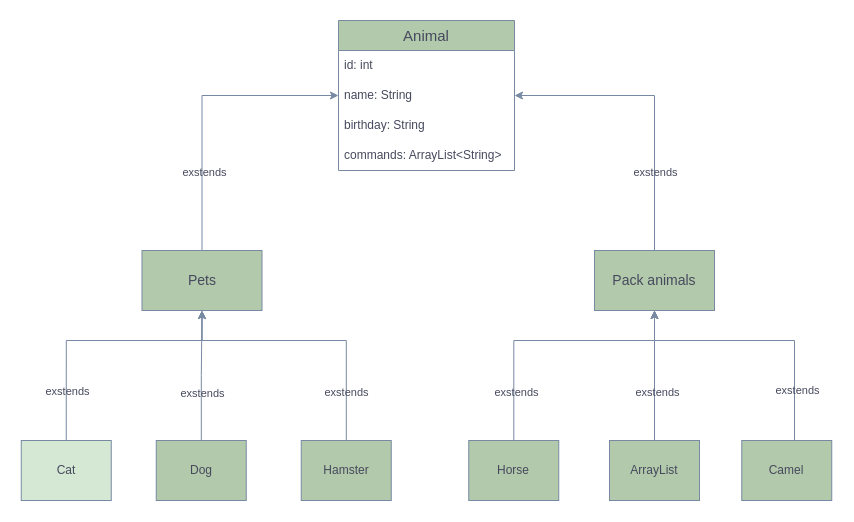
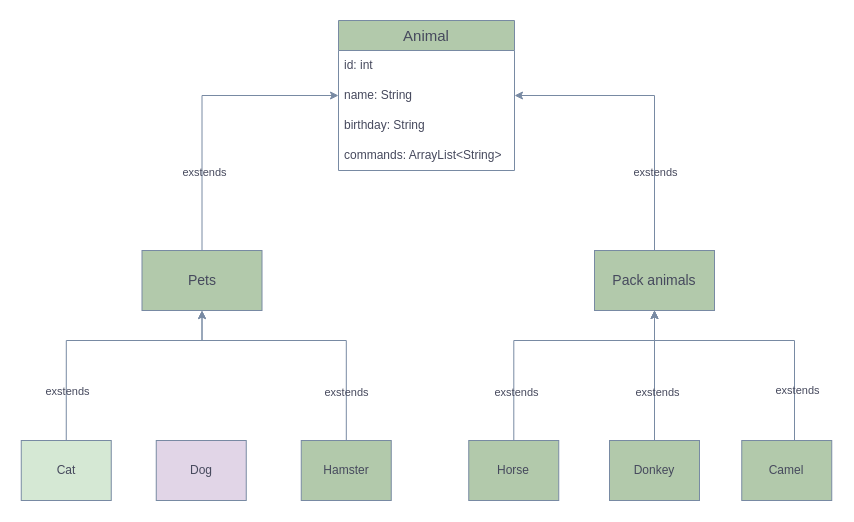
edge "Hamster" -> "Pets": arrowhead open -> classic
edge "Dog" -> "Pets": removed, label "exstends"
node "Dog": fillcolor #b2c9ab -> #e1d5e7
node "ArrayList": label "ArrayList" -> "Donkey"
